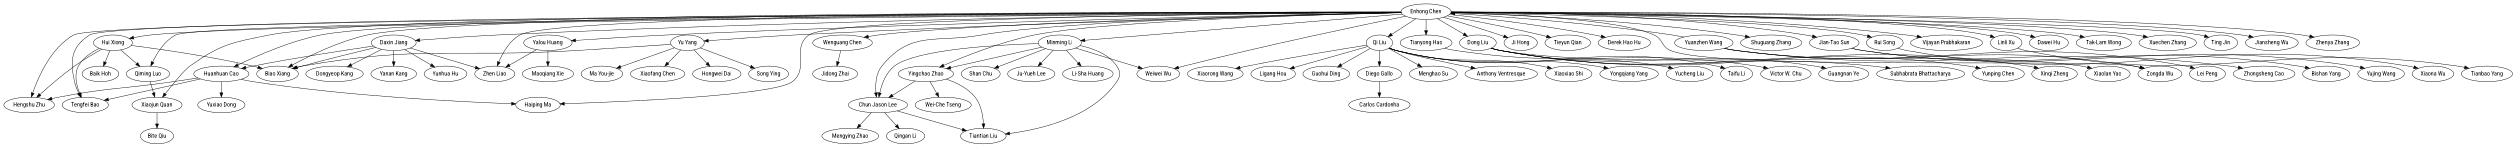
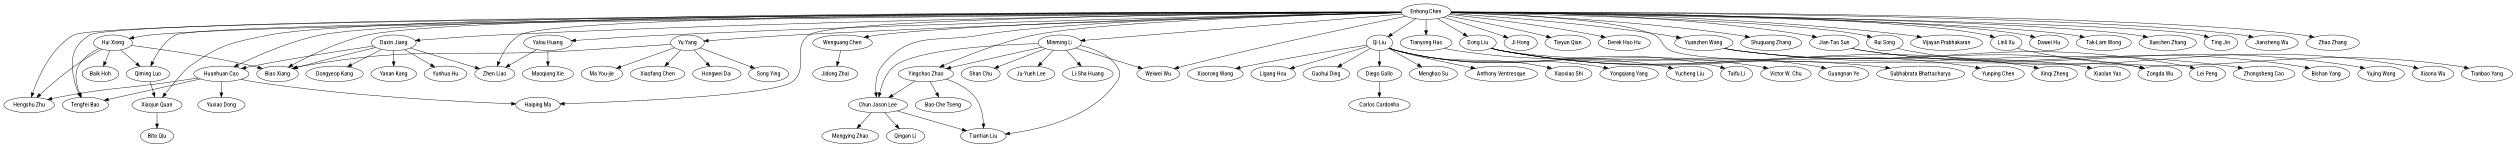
edge "Yuanzhen Wang" -> "Enhong Chen": reversed
node "Zhenya Zhang": label "Zhenya Zhang" -> "Zhao Zhang"
node "Wei-Che Tseng": label "Wei-Che Tseng" -> "Bao-Che Tseng"
